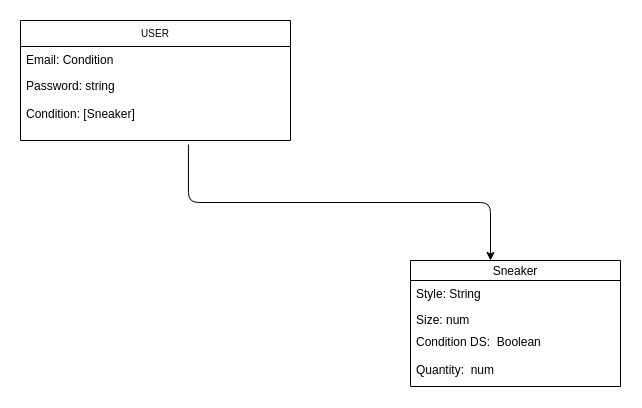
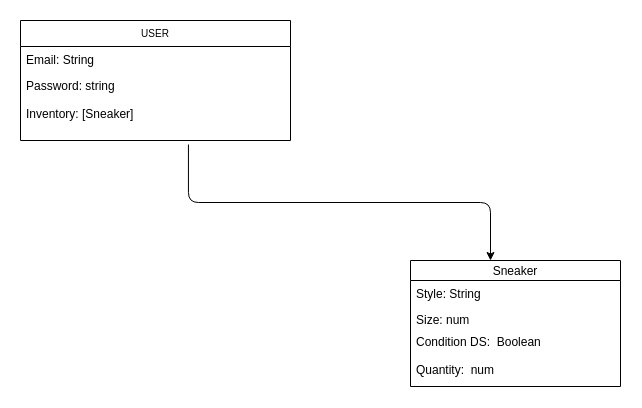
node "Email: Condition": label "Email: Condition" -> "Email: String"
node "Password: string Condition: [Sneaker]": label "Password: string Condition: [Sneaker]" -> "Password: string Inventory: [Sneaker]"
